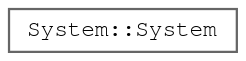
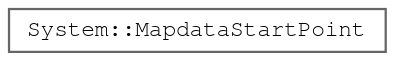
node "System::System": label "System::System" -> "System::MapdataStartPoint"
